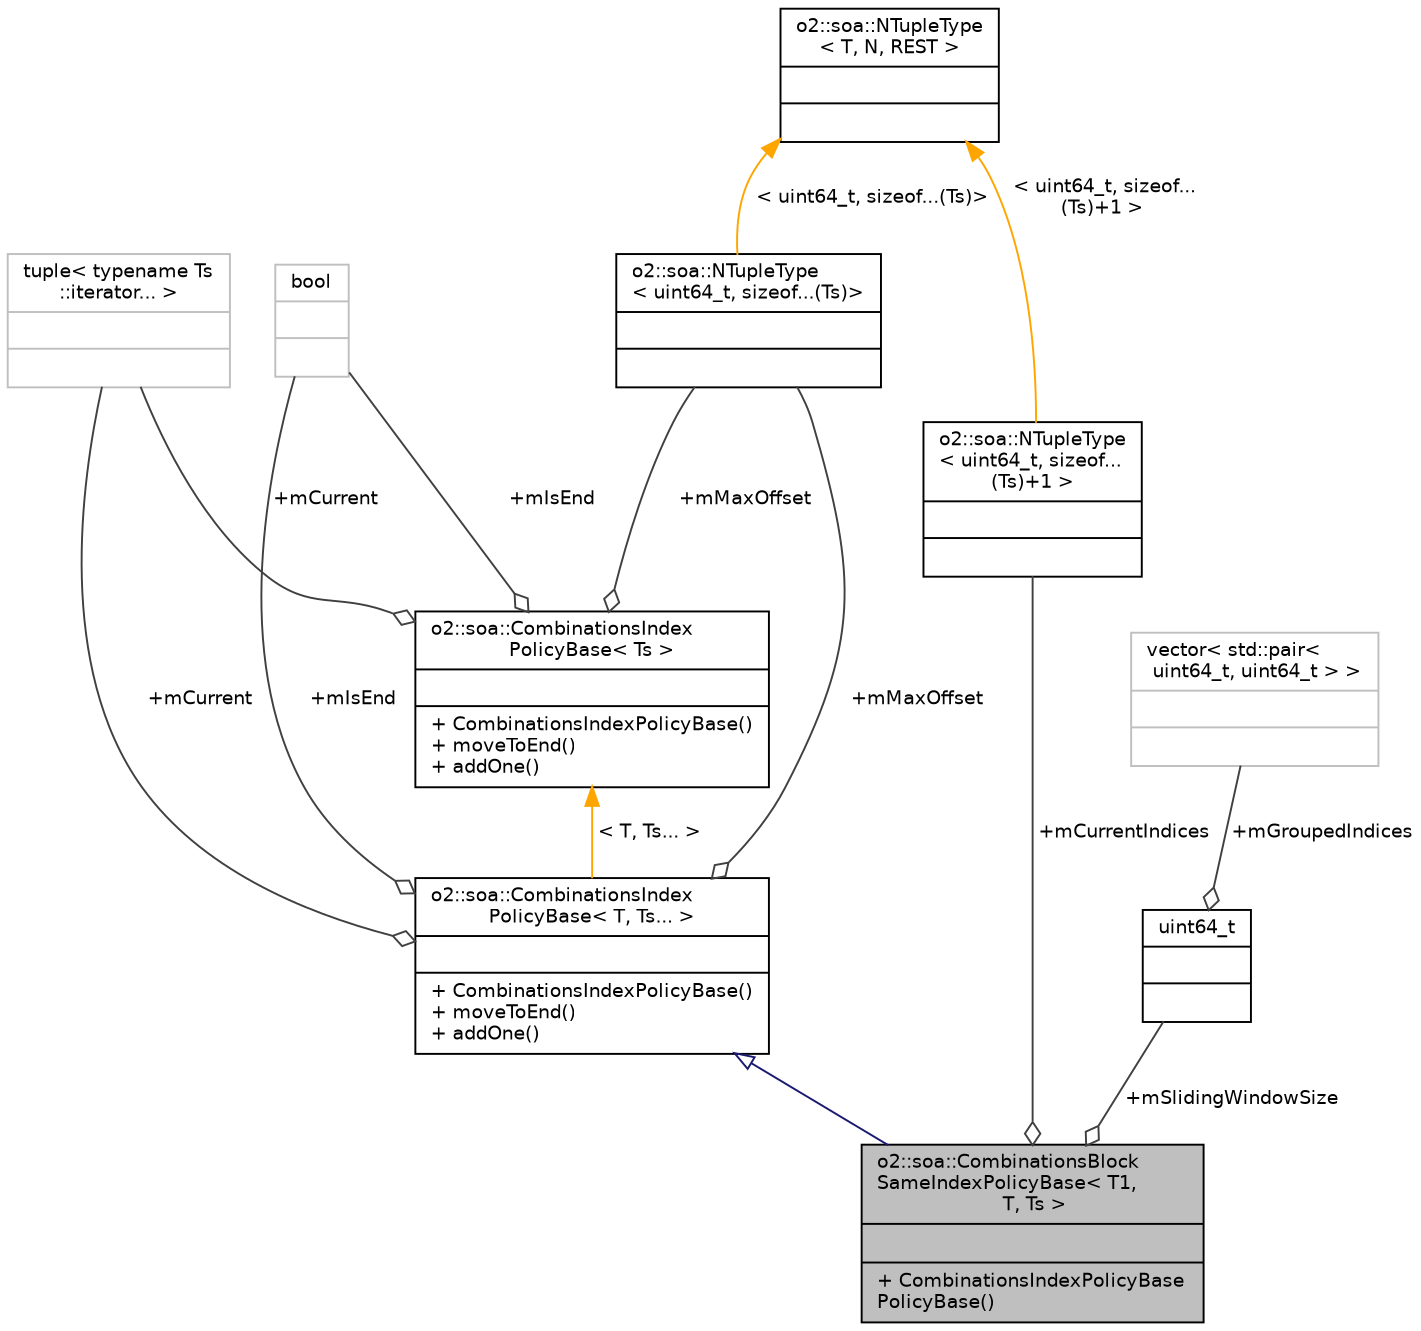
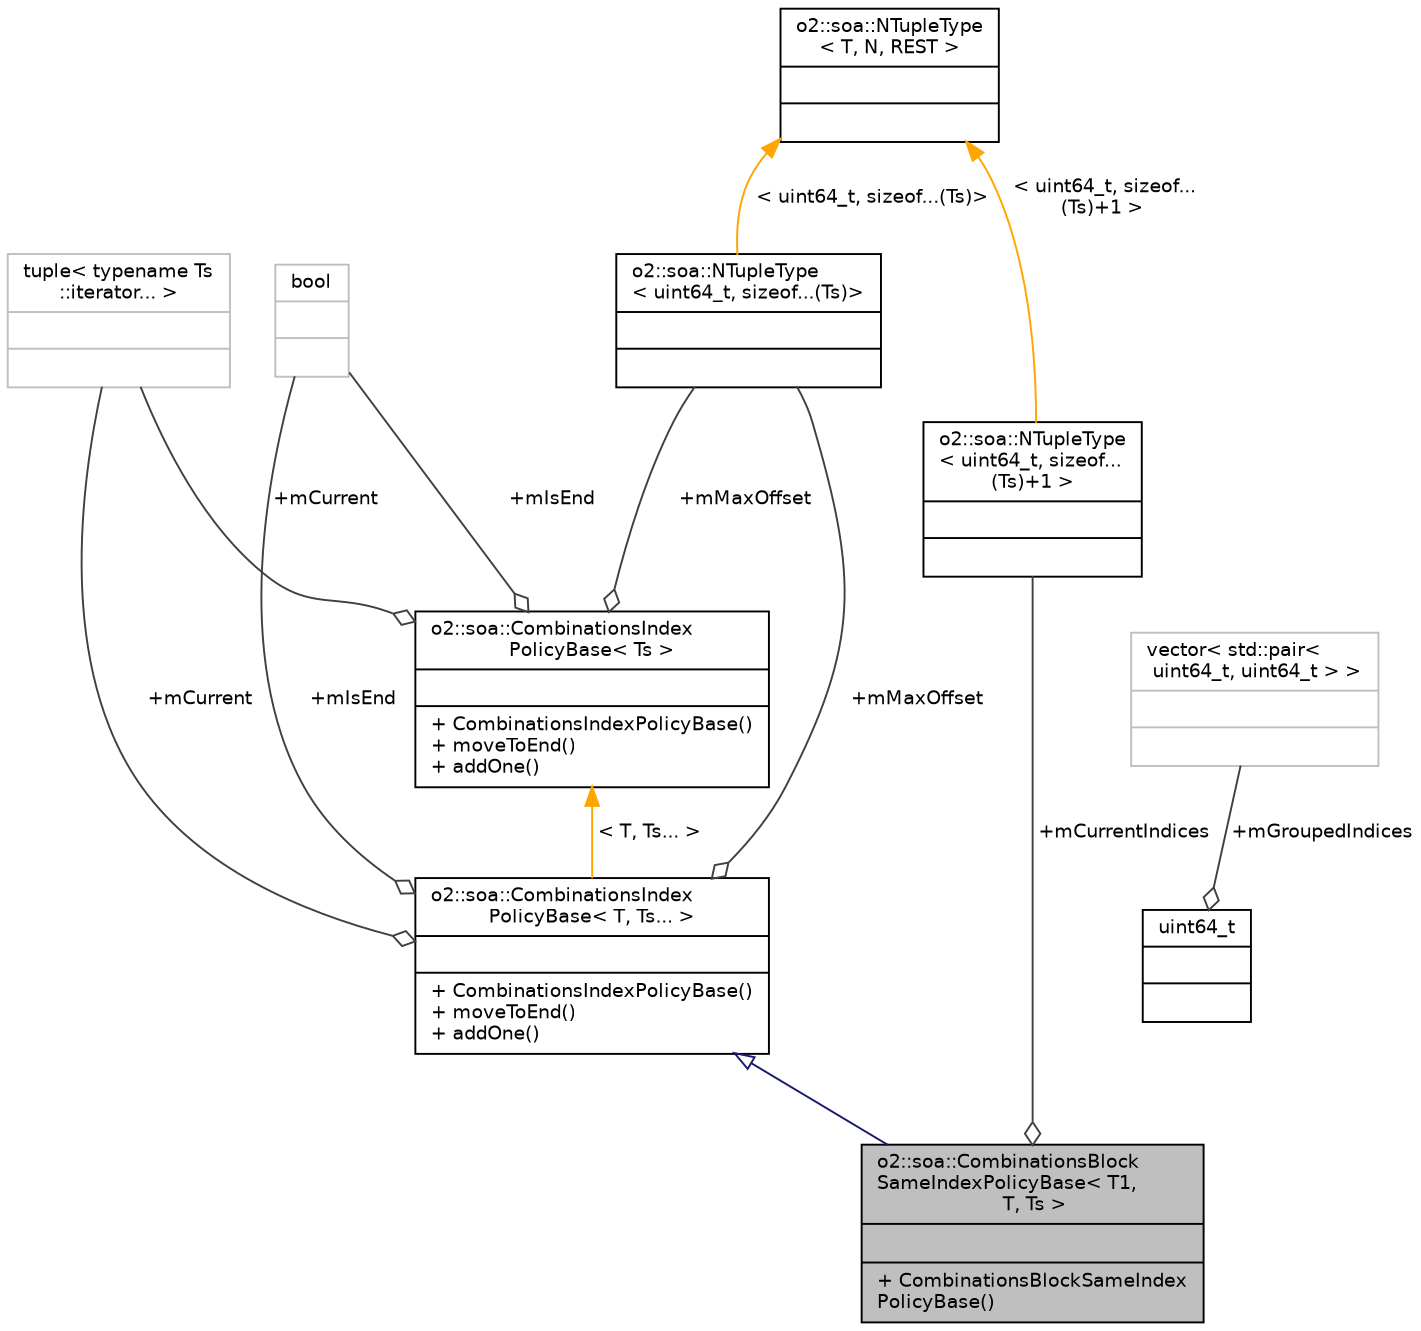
edge "uint64_t" -> "o2::soa::CombinationsBlock": removed, label "+mSlidingWindowSize"
node "o2::soa::CombinationsBlock": text "+ CombinationsIndexPolicyBase" -> "+ CombinationsBlockSameIndex"
